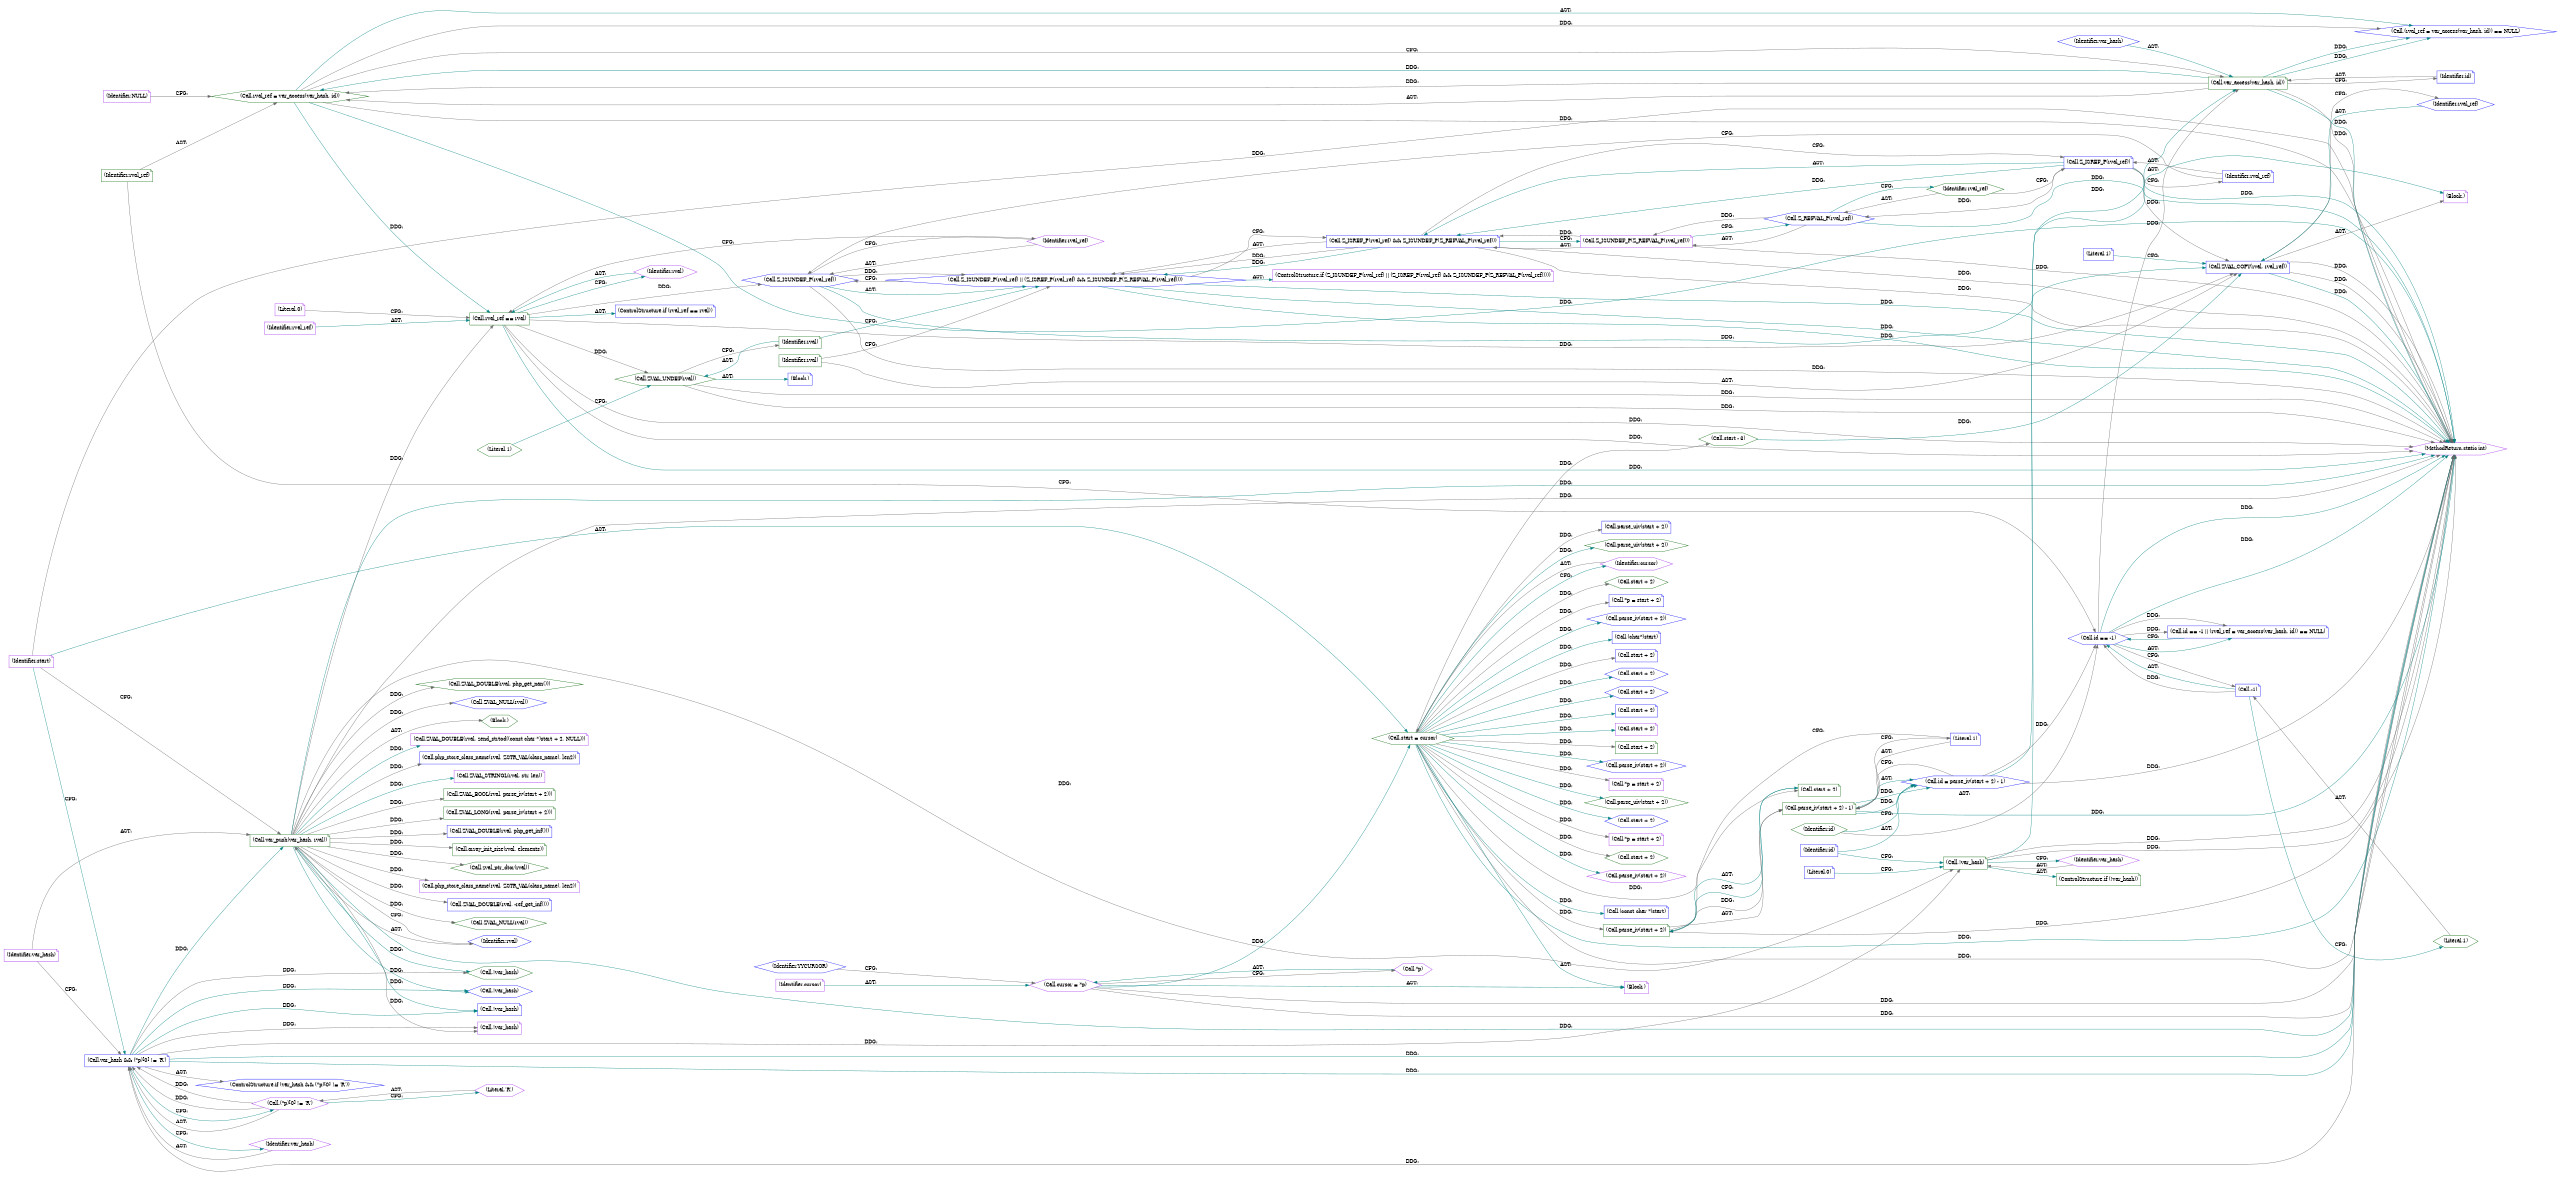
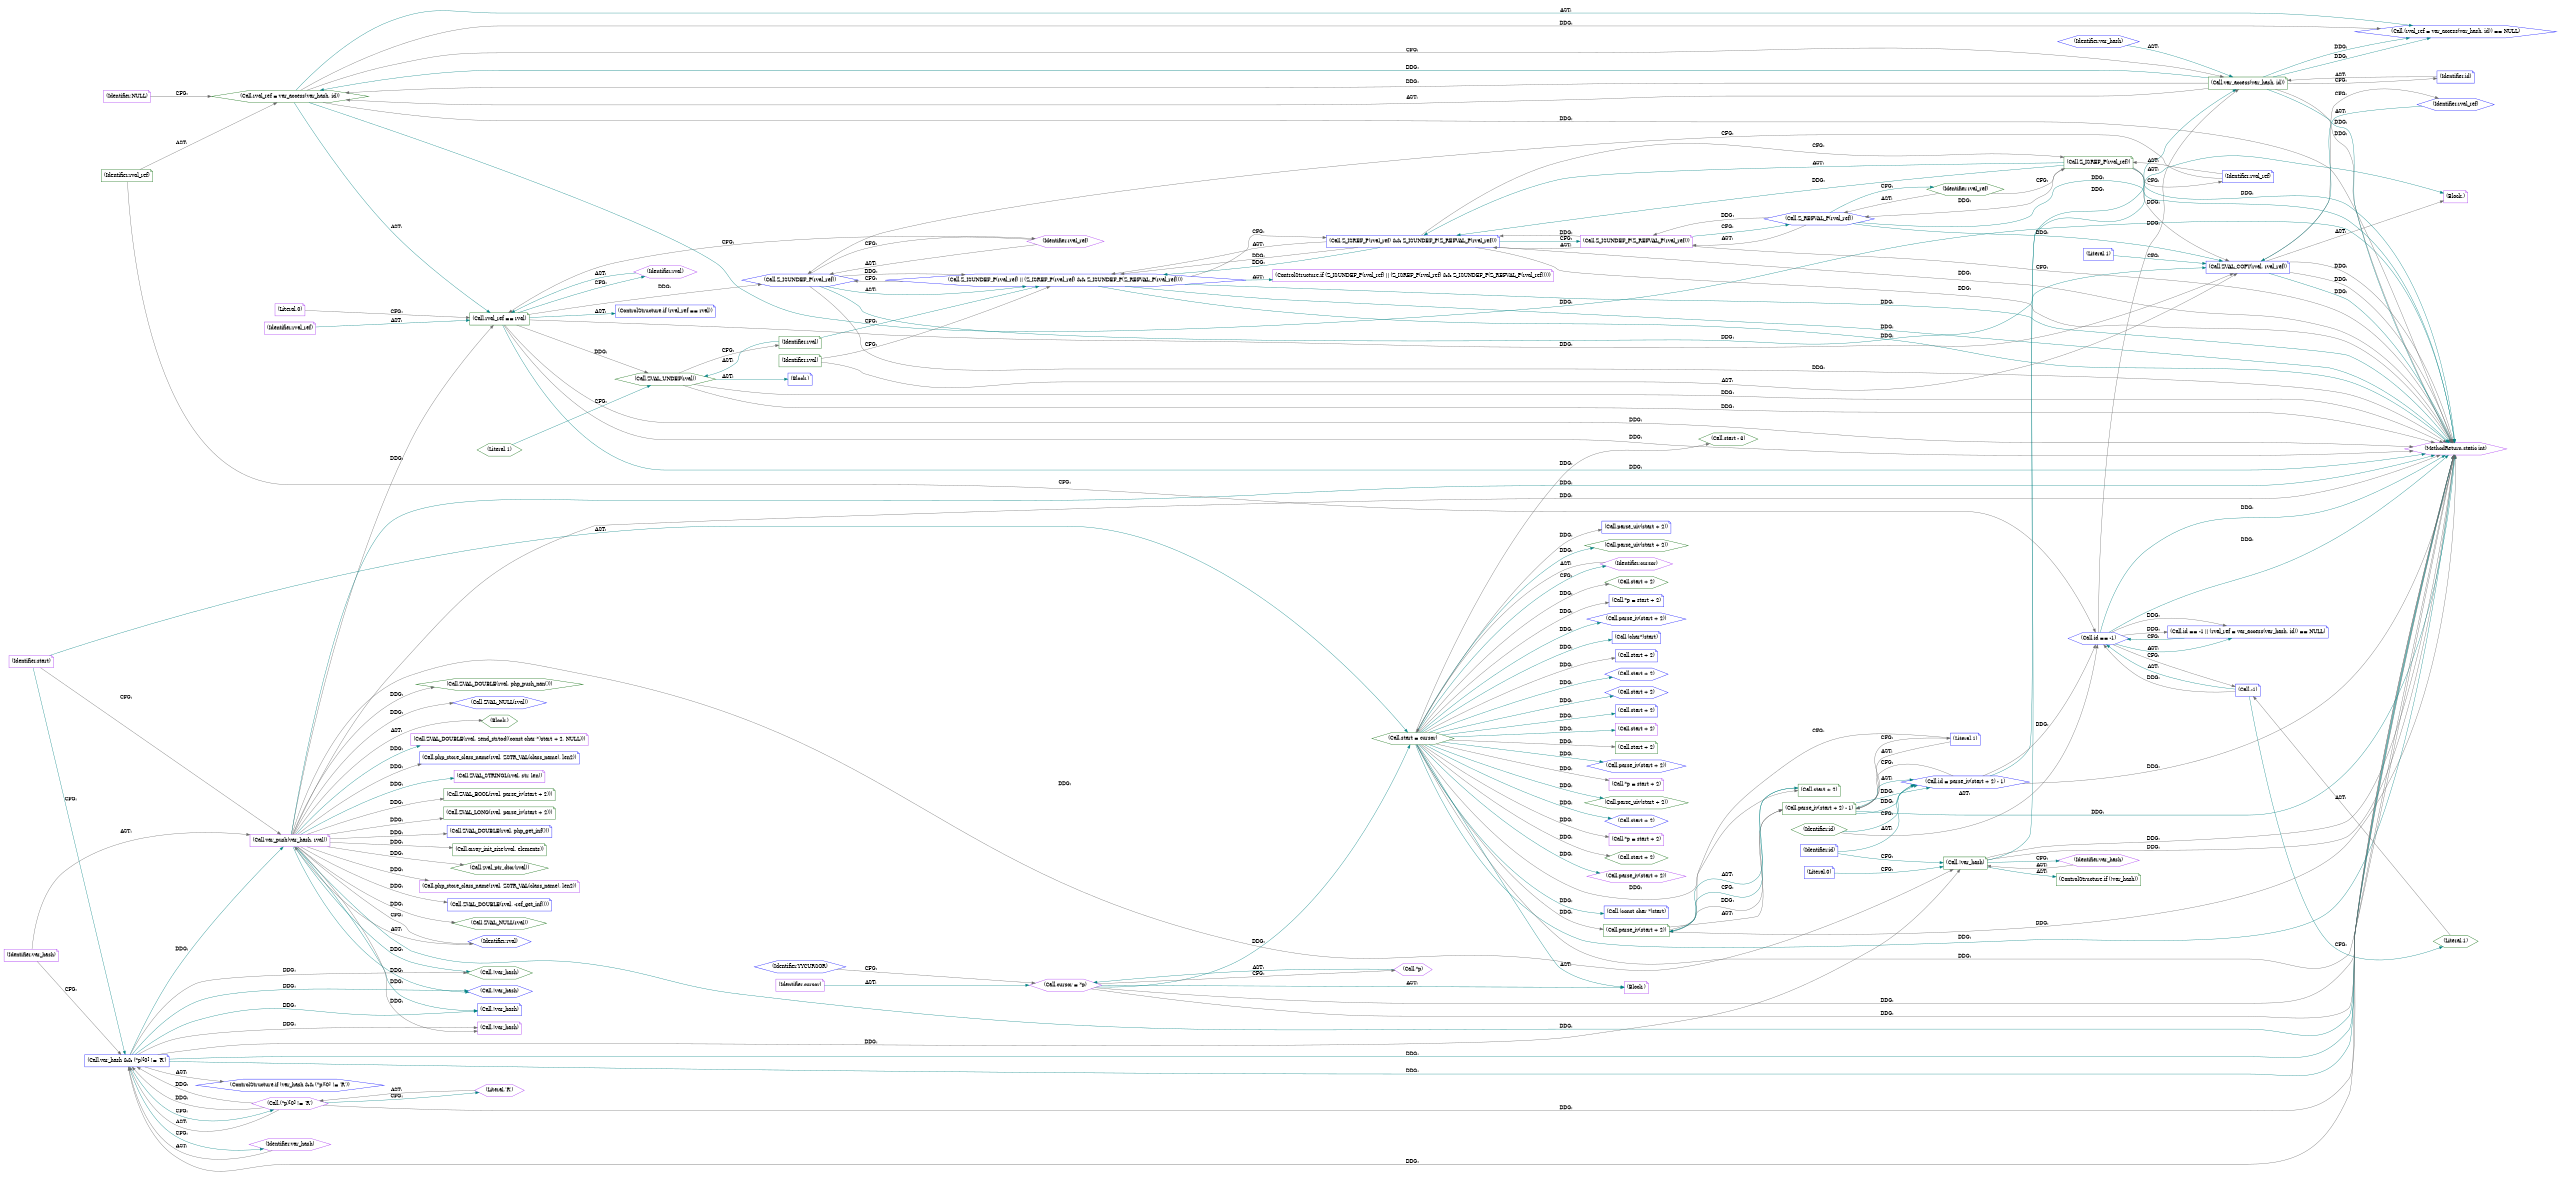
edge "(Identifier,start)" -> "(MethodReturn,static int)": now "(Call,(*p)[0] != 'R')" -> "(MethodReturn,static int)"
node "(Call,Z_ISREF_P(rval_ref))": color blue -> darkgreen
edge "(Call,rval_ref = var_access(var_hash, id))" -> "(Call,rval_ref == rval)": label "DDG: " -> "AST: "
edge "(Call,Z_ISUNDEF_P(Z_REFVAL_P(rval_ref)))" -> "(MethodReturn,static int)": label "DDG: " -> "CFG: "
edge "(Call,start - 3)" -> "(Call,ZVAL_COPY(rval, rval_ref))": now "(Call,Z_REFVAL_P(rval_ref))" -> "(Call,ZVAL_COPY(rval, rval_ref))"
node "(Call,ZVAL_DOUBLE(rval, php_get_nan()))": label "(Call,ZVAL_DOUBLE(rval, php_get_nan()))" -> "(Call,ZVAL_DOUBLE(rval, php_push_nan()))"
node "(Call,var_push(var_hash, rval))": color darkgreen -> purple
